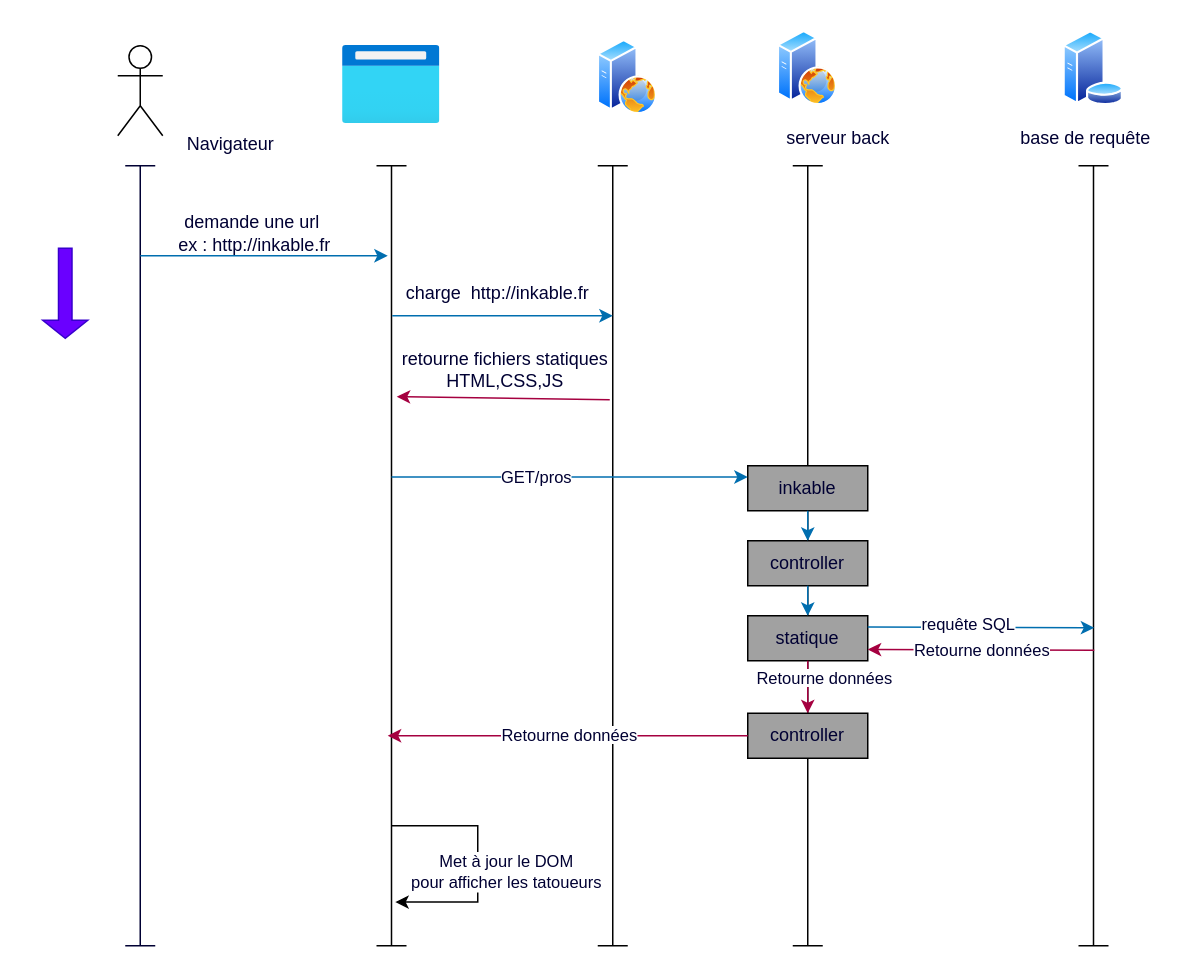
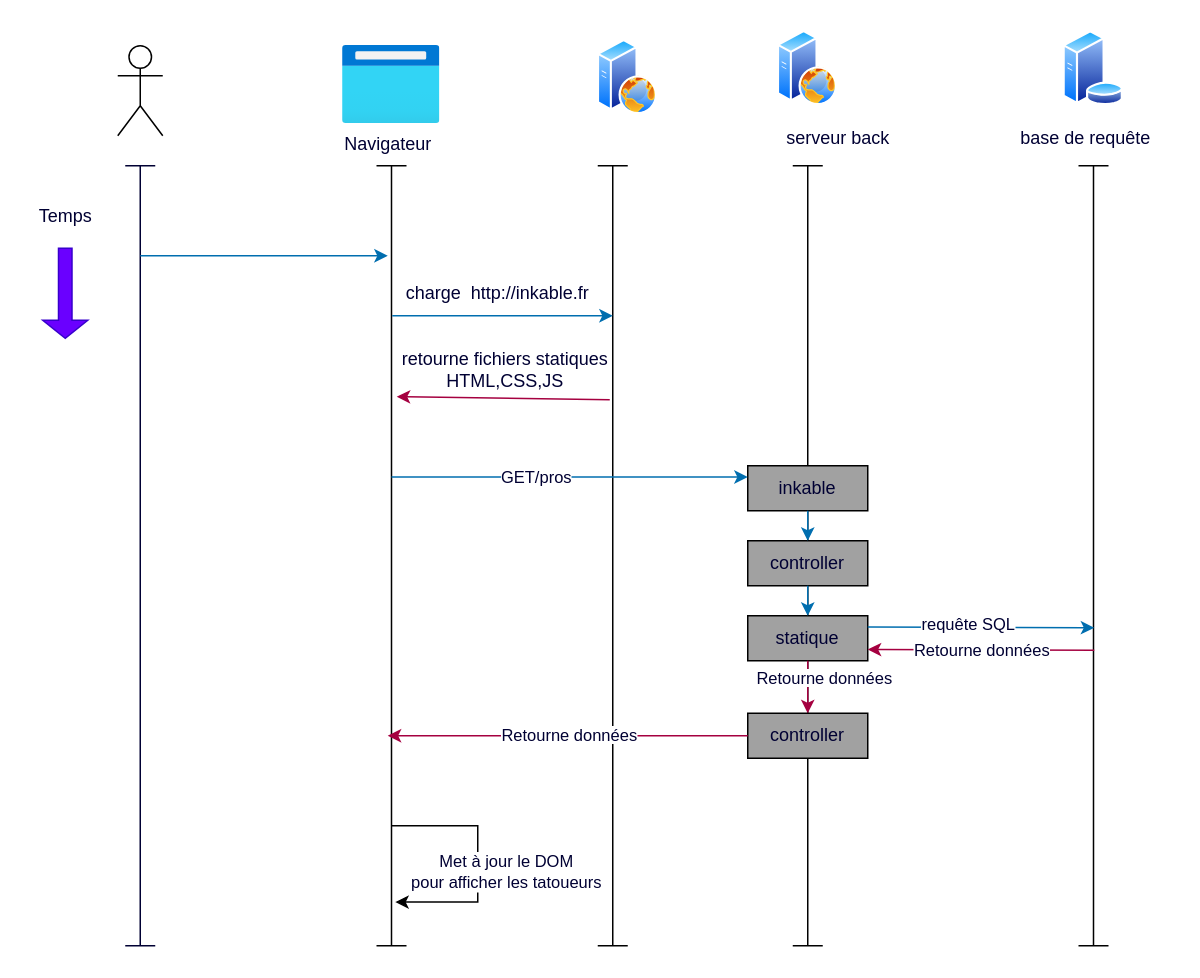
node "Navigateur": moved (230, 145) -> (388, 145)
node "Temps": added
node "demande une url ex : http://inkable.fr": removed
